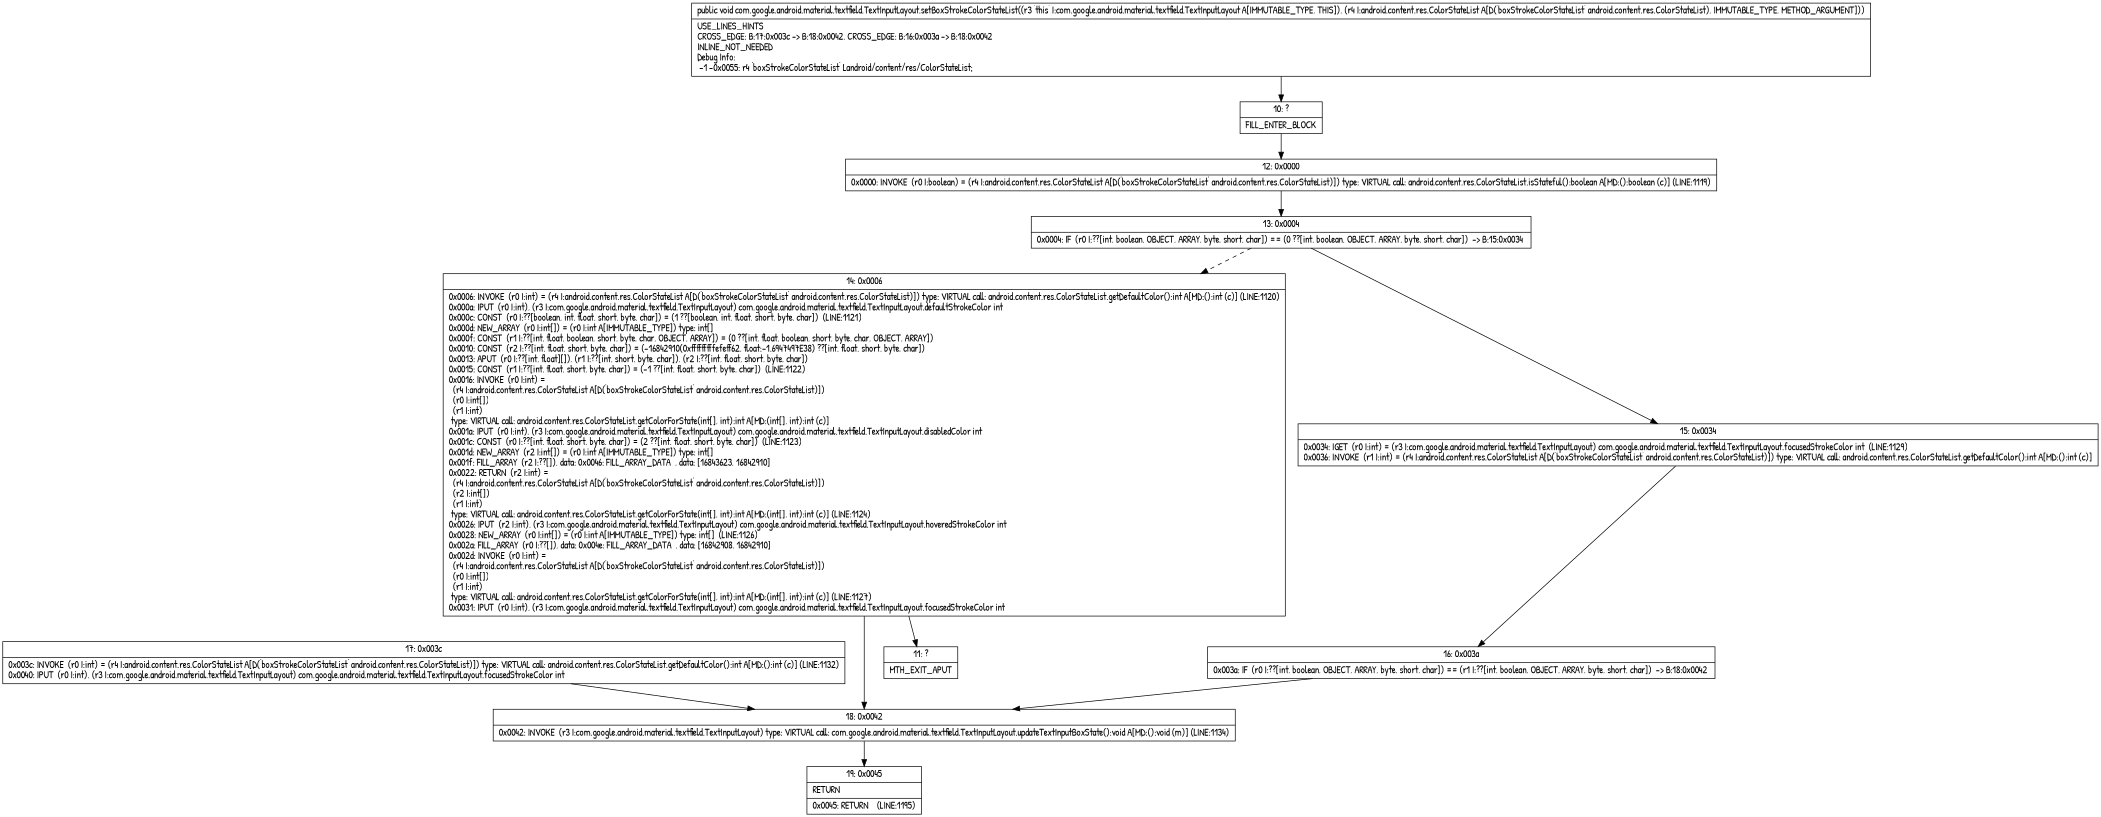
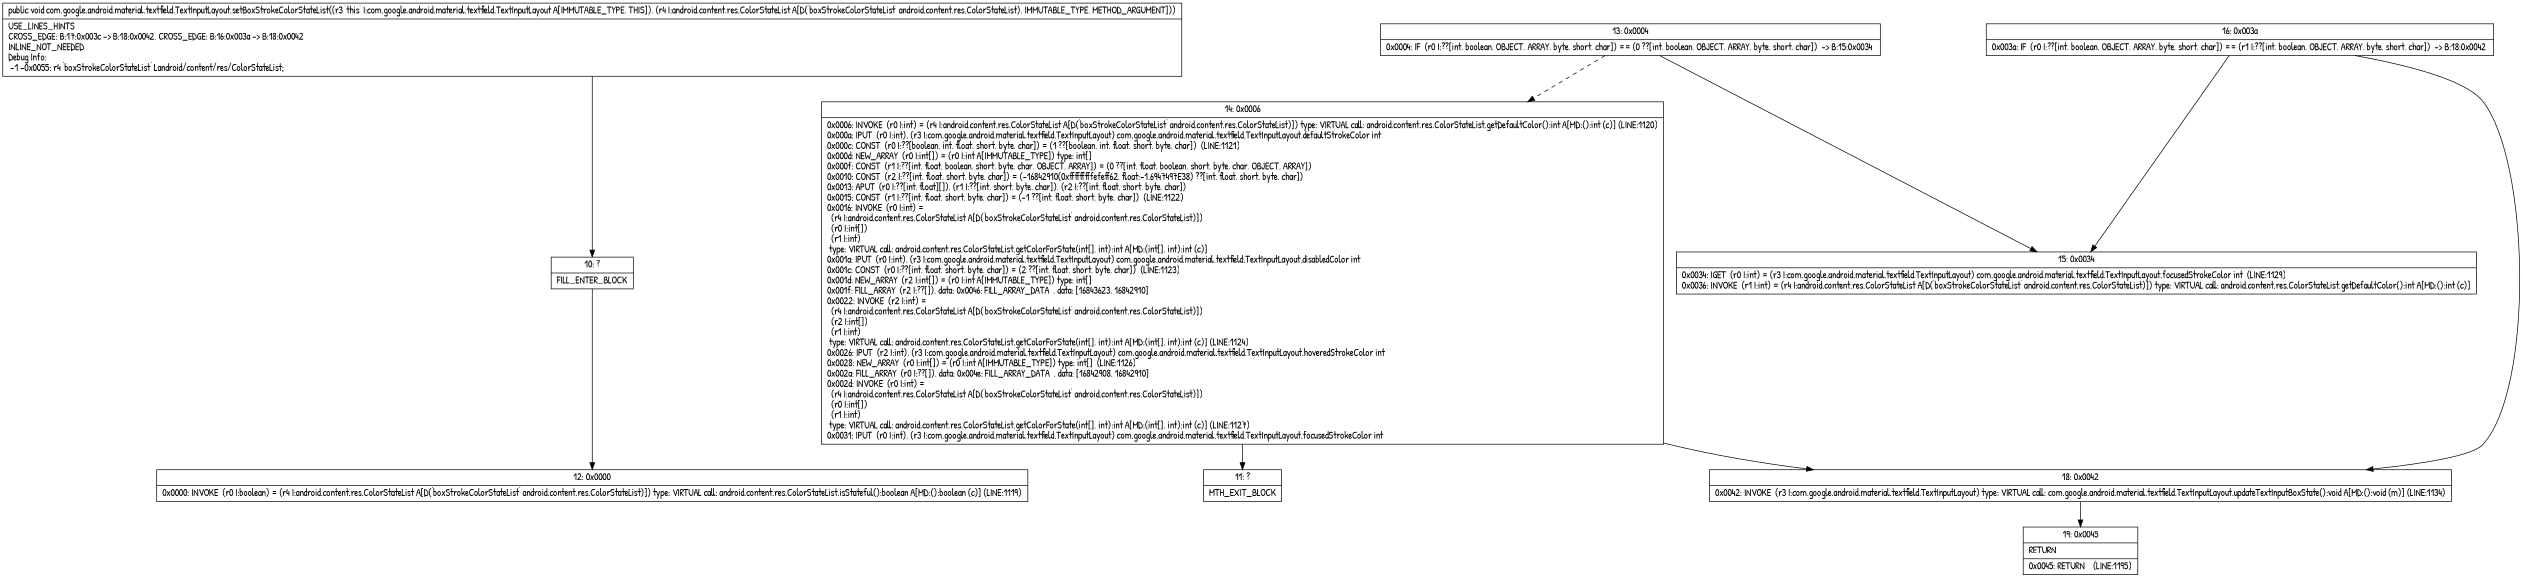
edge "12: 0x0000" -> "13: 0x0004": removed
node "14: 0x0006": text "0x0022: RETURN  (r2 I:int) =" -> "0x0022: INVOKE  (r2 I:int) ="
edge "15: 0x0034" -> "16: 0x003a": reversed
node "17: 0x003c": removed
node "11: ?": text "MTH_EXIT_APUT" -> "MTH_EXIT_BLOCK"
